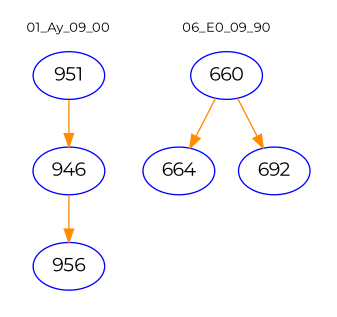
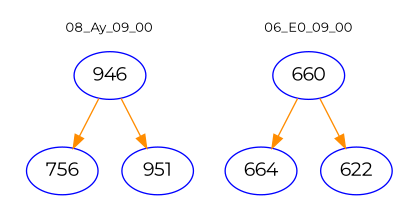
cluster "01_Ay_09_00": label "01_Ay_09_00" -> "08_Ay_09_00"
cluster "06_E0_09_90": label "06_E0_09_90" -> "06_E0_09_00"
edge "951" -> "946": reversed
node "692": label "692" -> "622"
node "956": label "956" -> "756"
